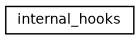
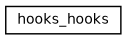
node "internal_hooks": label "internal_hooks" -> "hooks_hooks"
